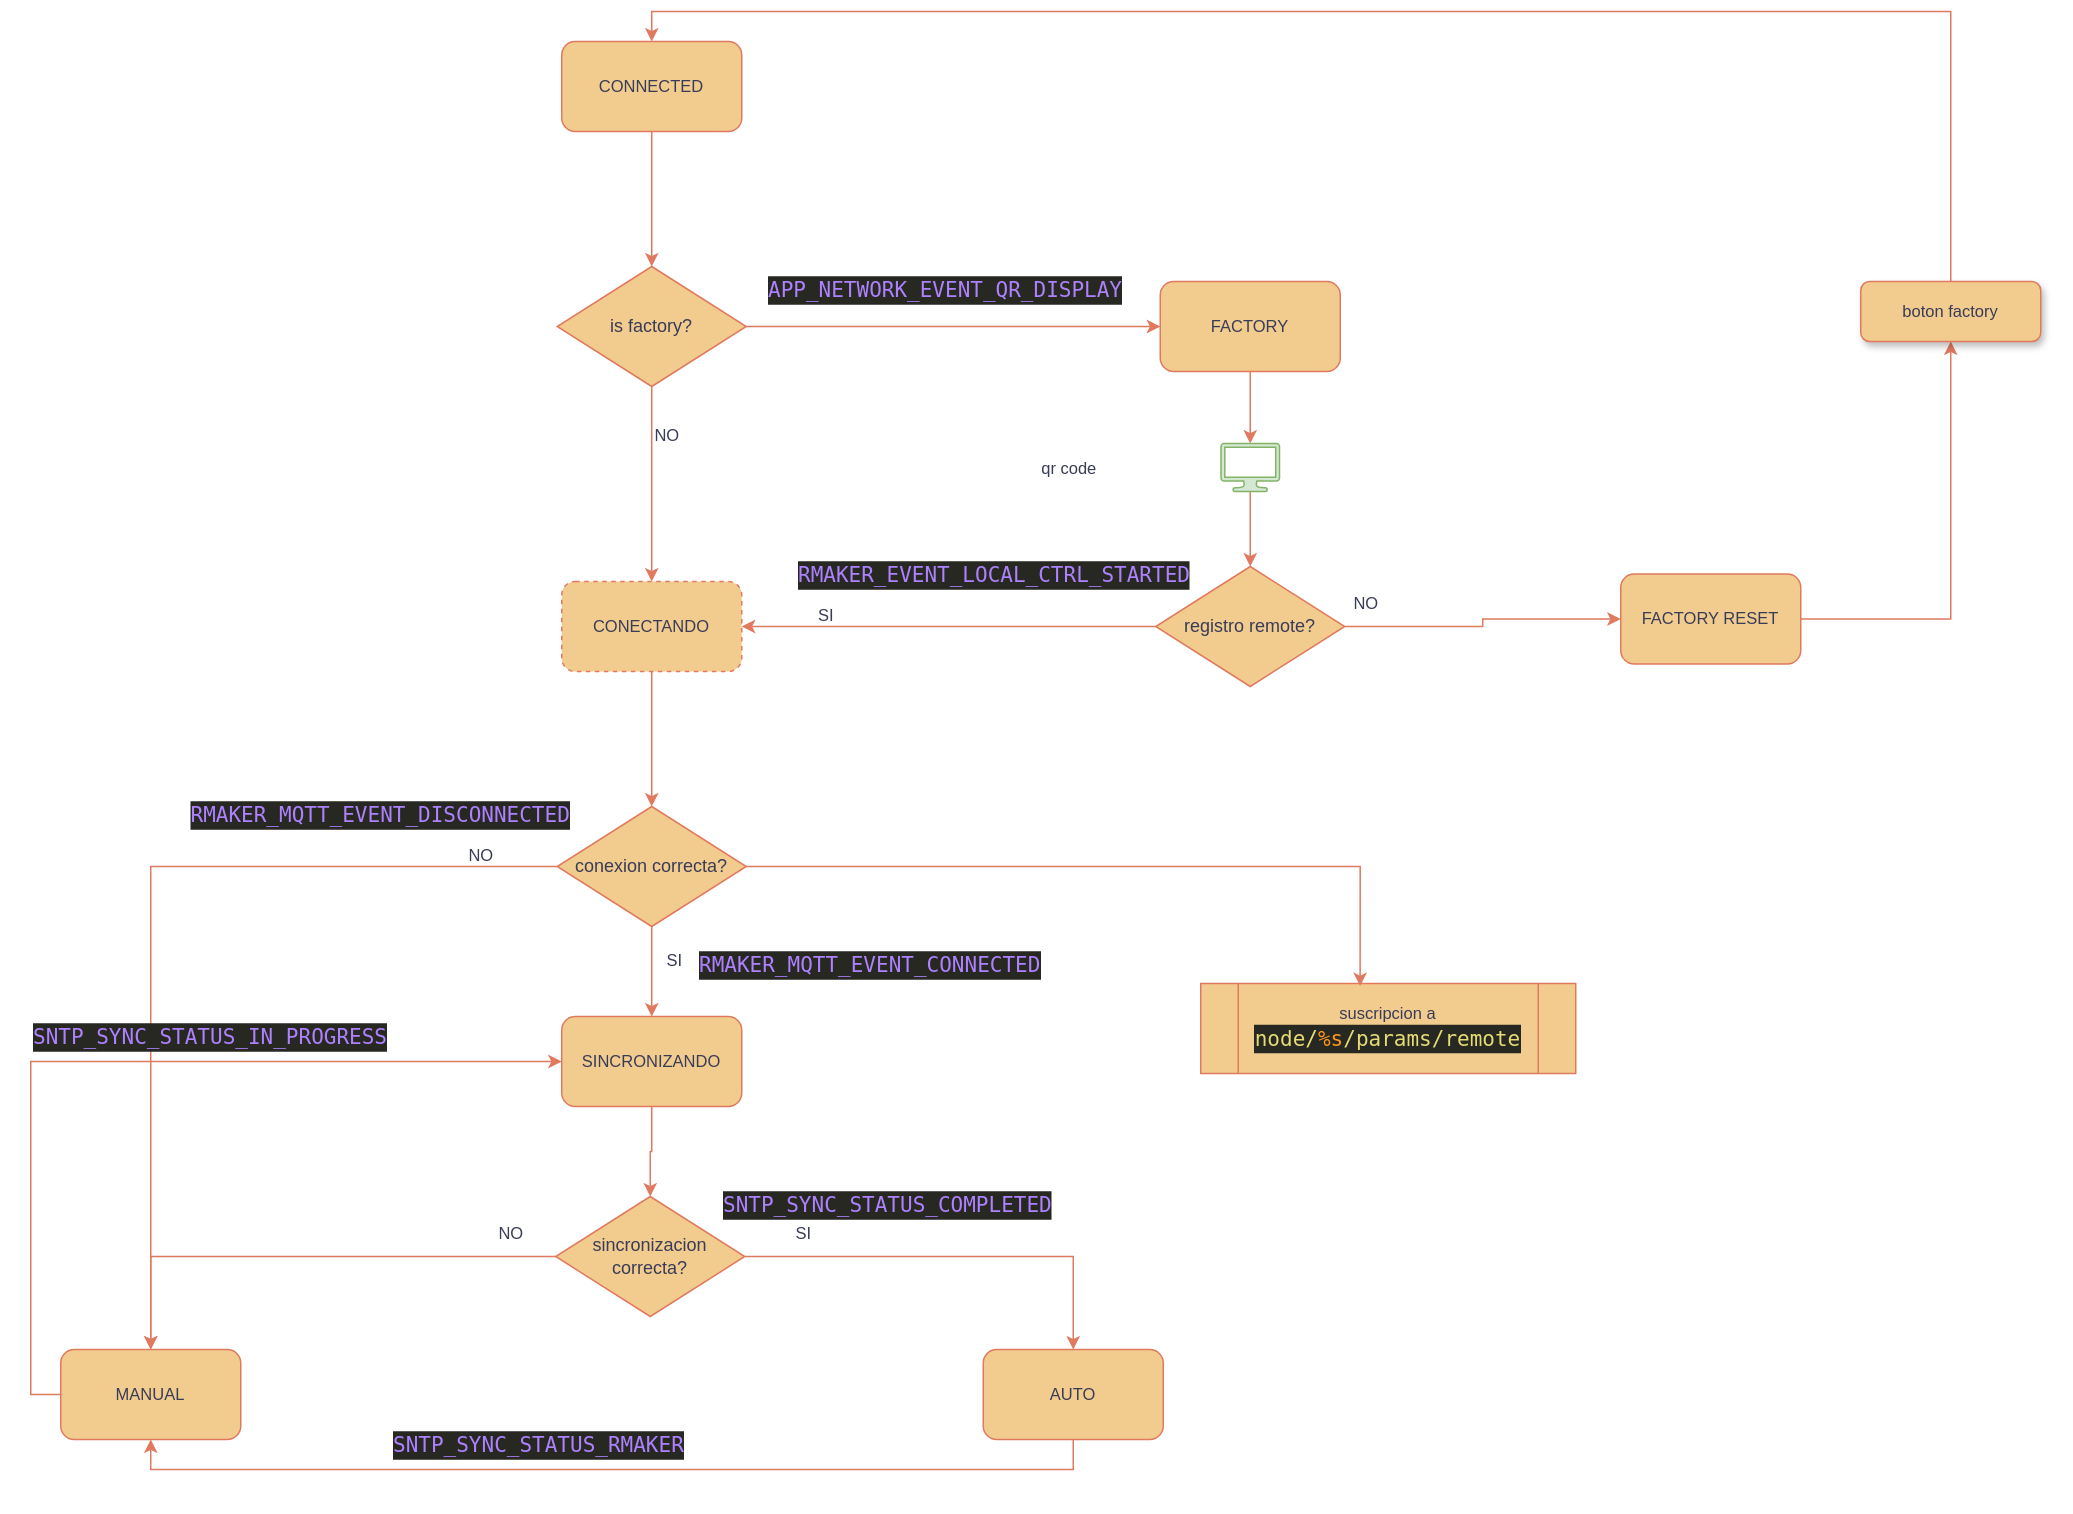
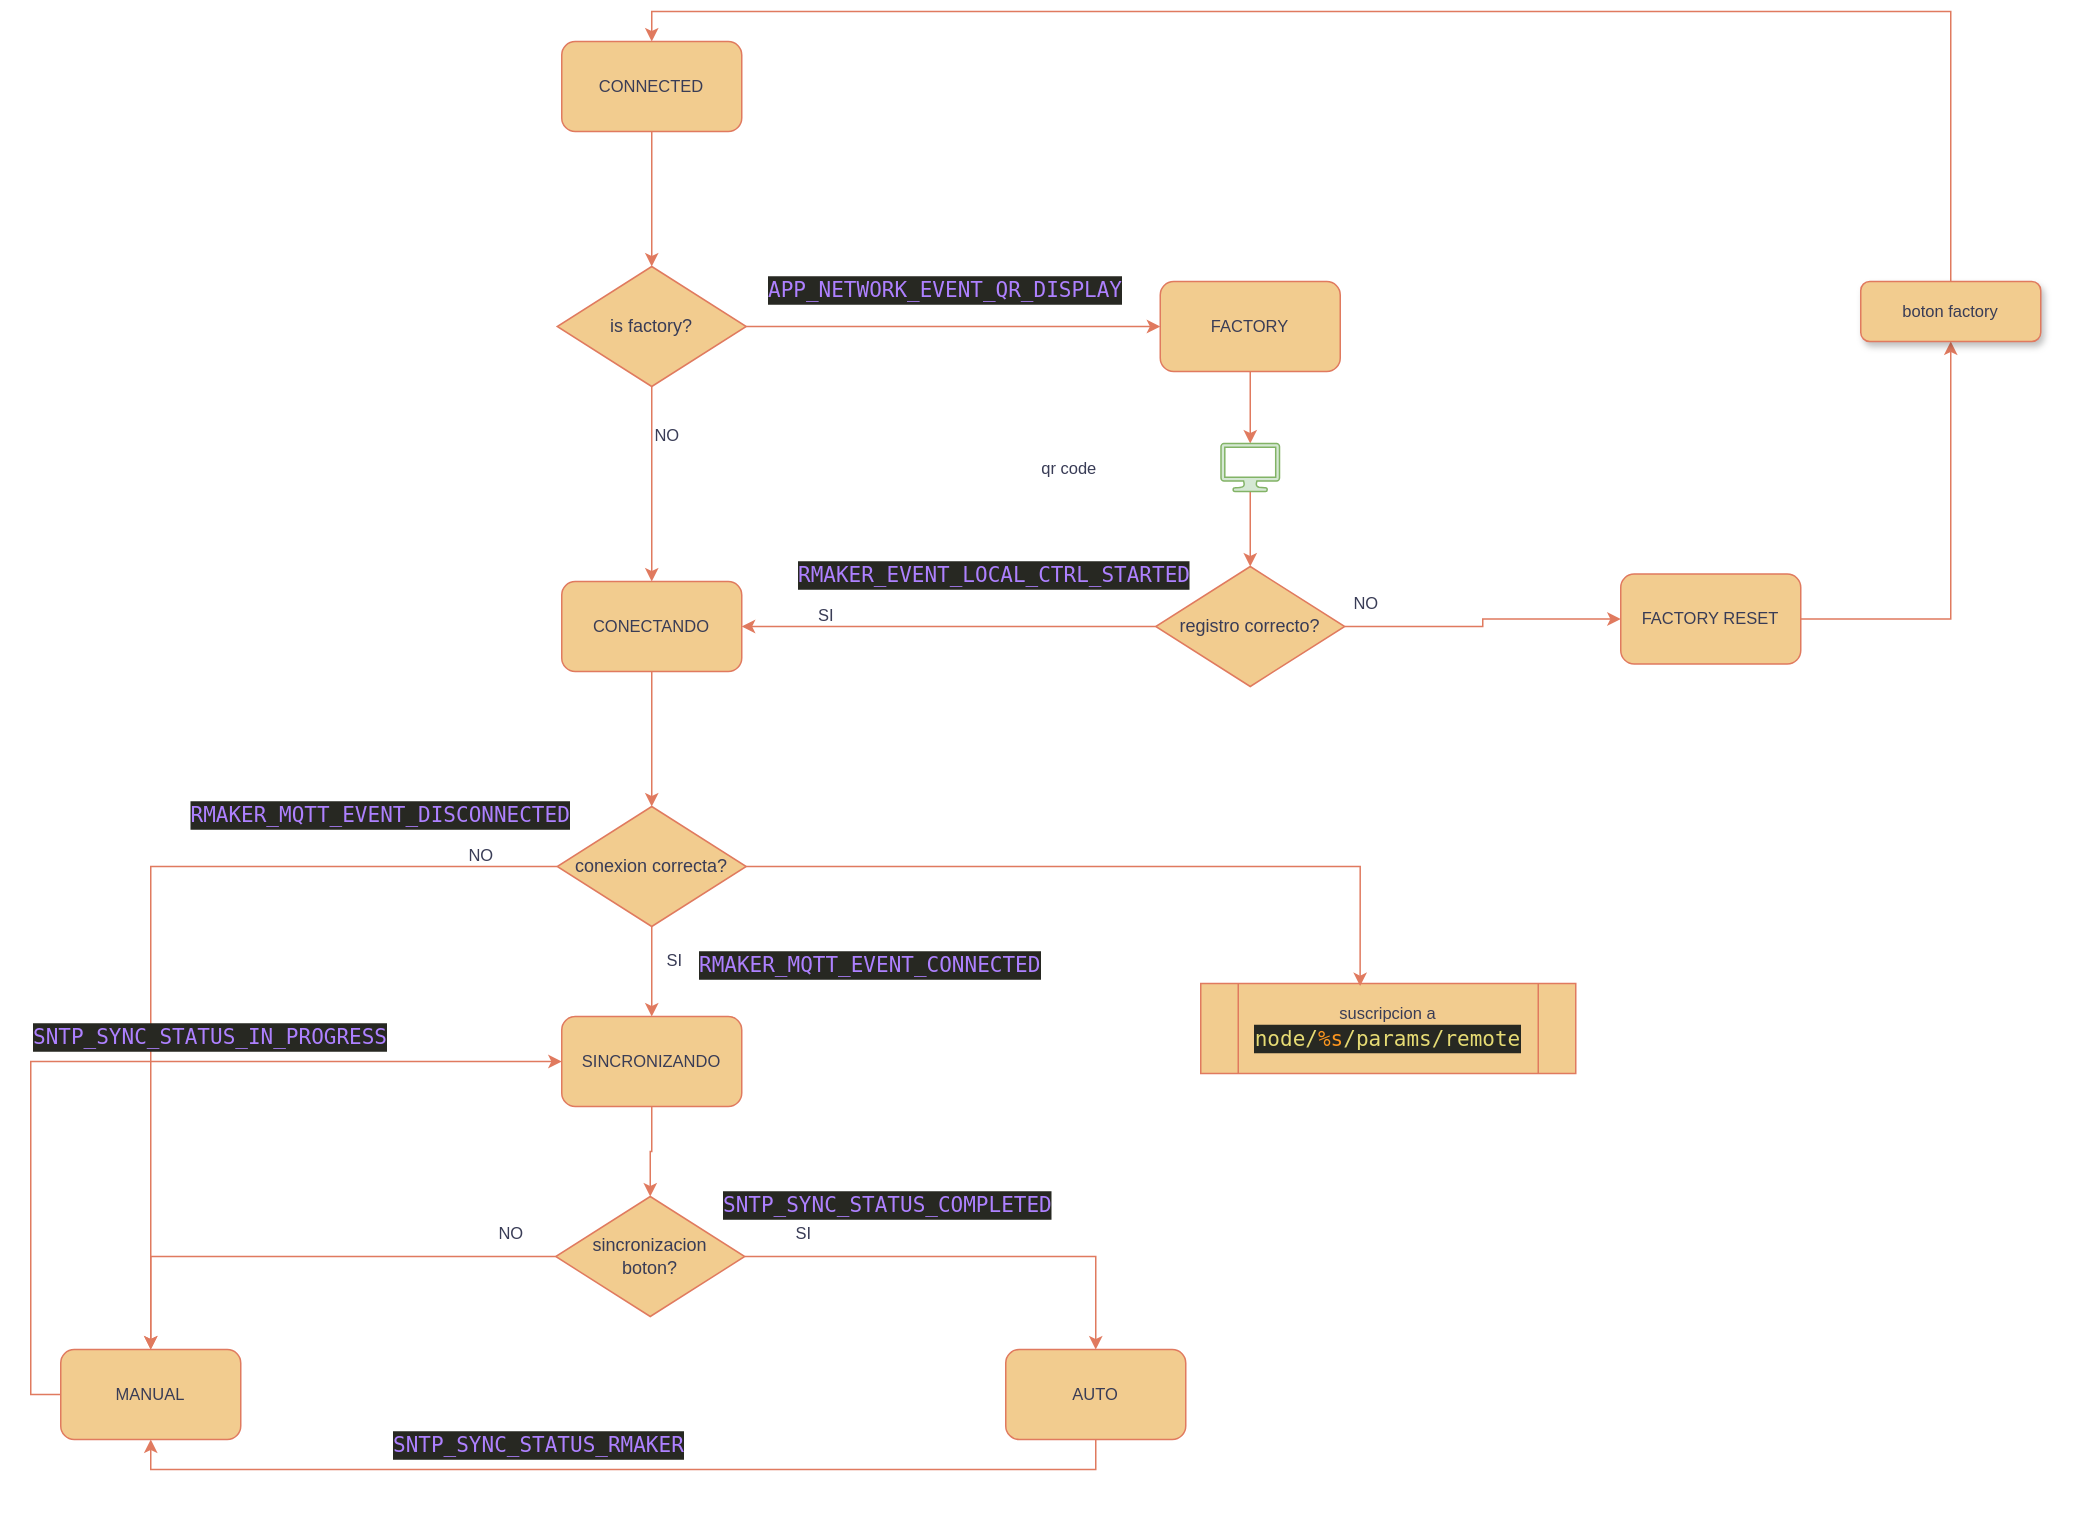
node "CONECTANDO": style dashed -> solid
node "registro remote?": label "registro remote?" -> "registro correcto?"
node "sincronizacion correcta?": label "sincronizacion correcta?" -> "sincronizacion boton?"
node "AUTO": moved (1073, 1394) -> (1096, 1394)
